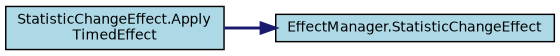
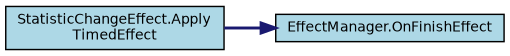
node "EffectManager.StatisticChangeEffect": label "EffectManager.StatisticChangeEffect" -> "EffectManager.OnFinishEffect"
